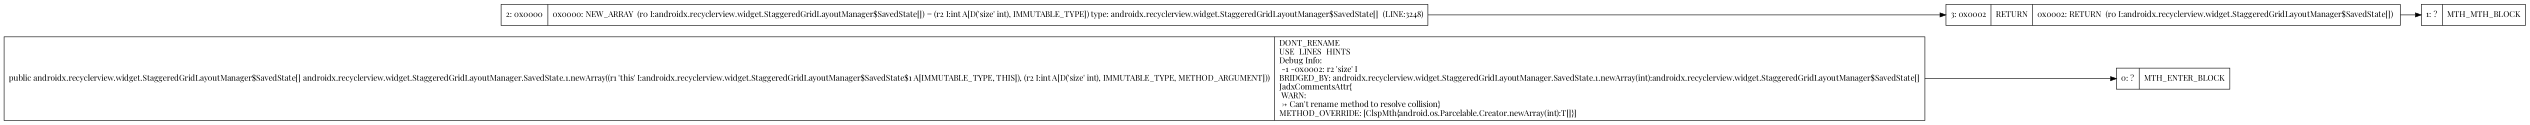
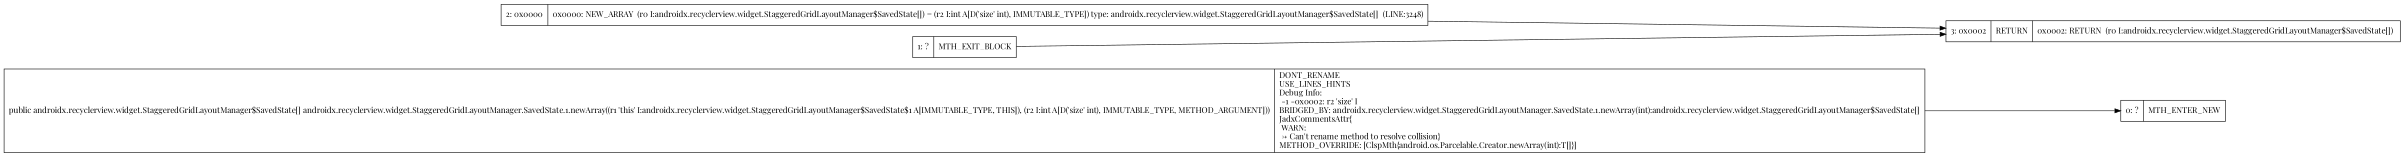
edge "3: 0x0002" -> "1: ?": reversed
node "1: ?": text "MTH_MTH_BLOCK" -> "MTH_EXIT_BLOCK"
node "0: ?": text "MTH_ENTER_BLOCK" -> "MTH_ENTER_NEW"
